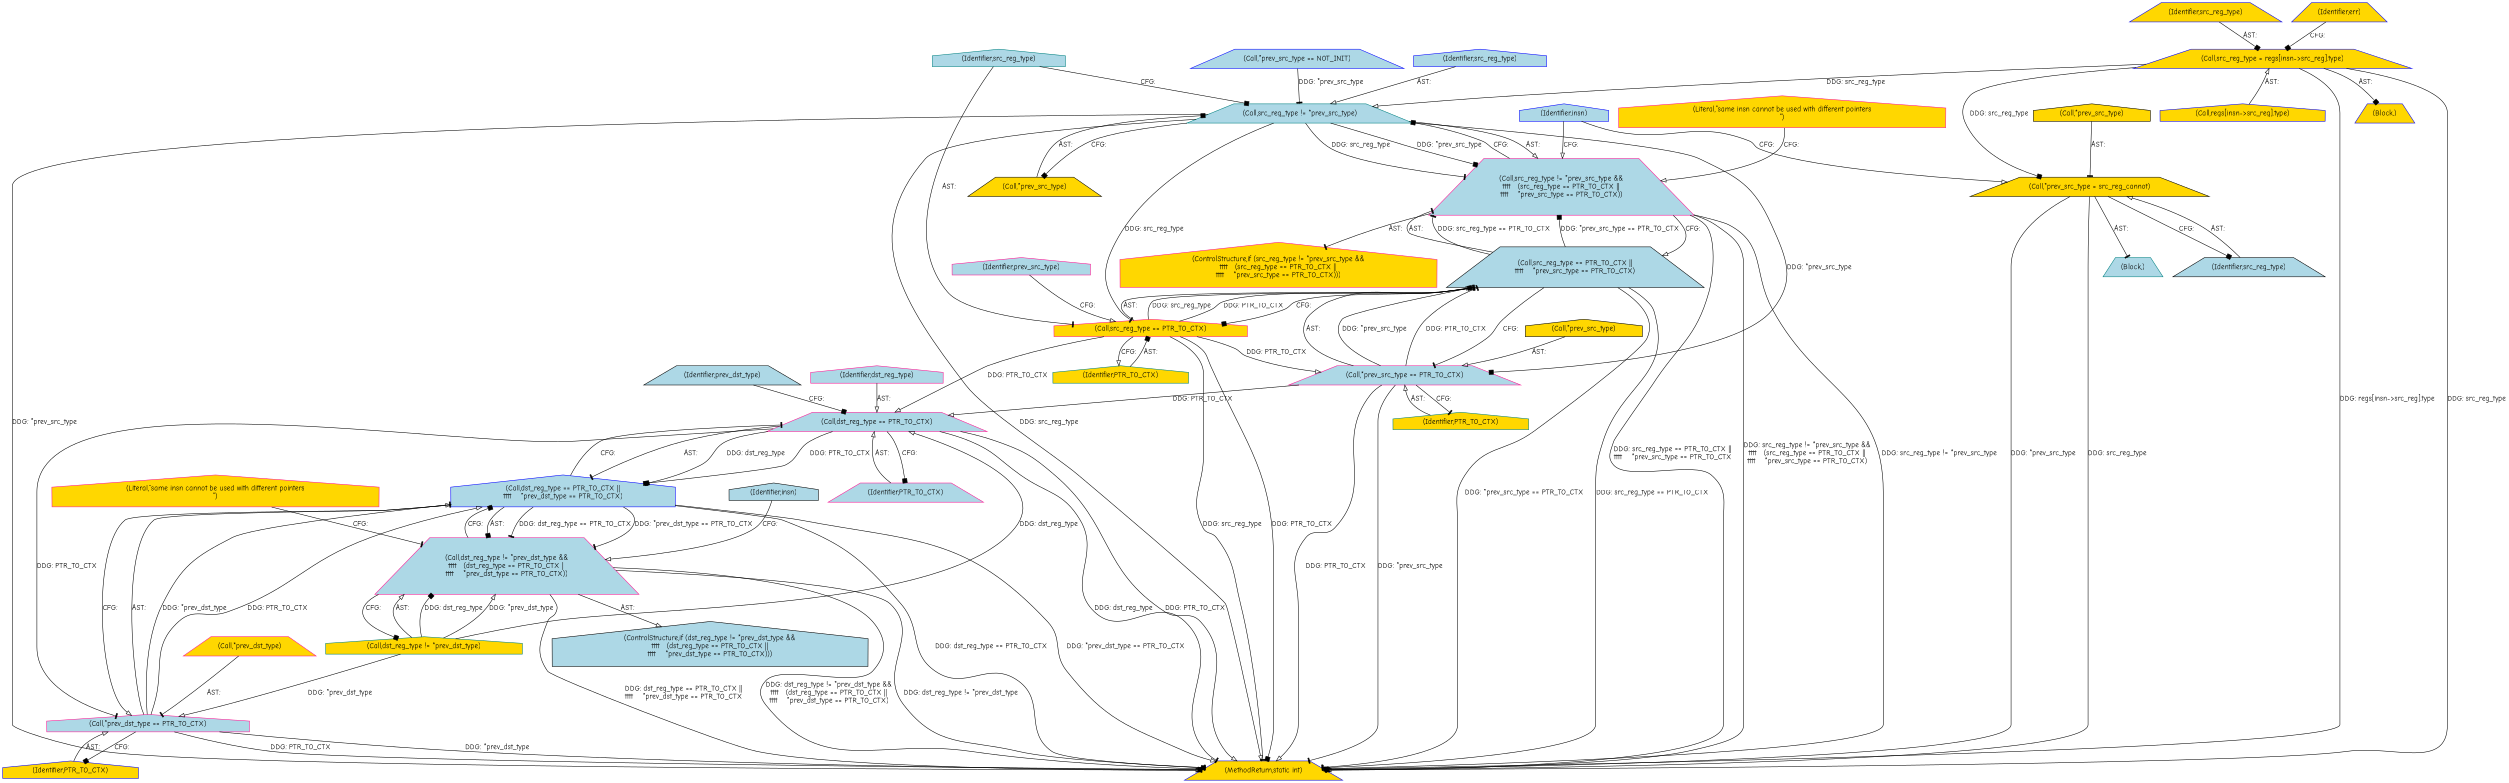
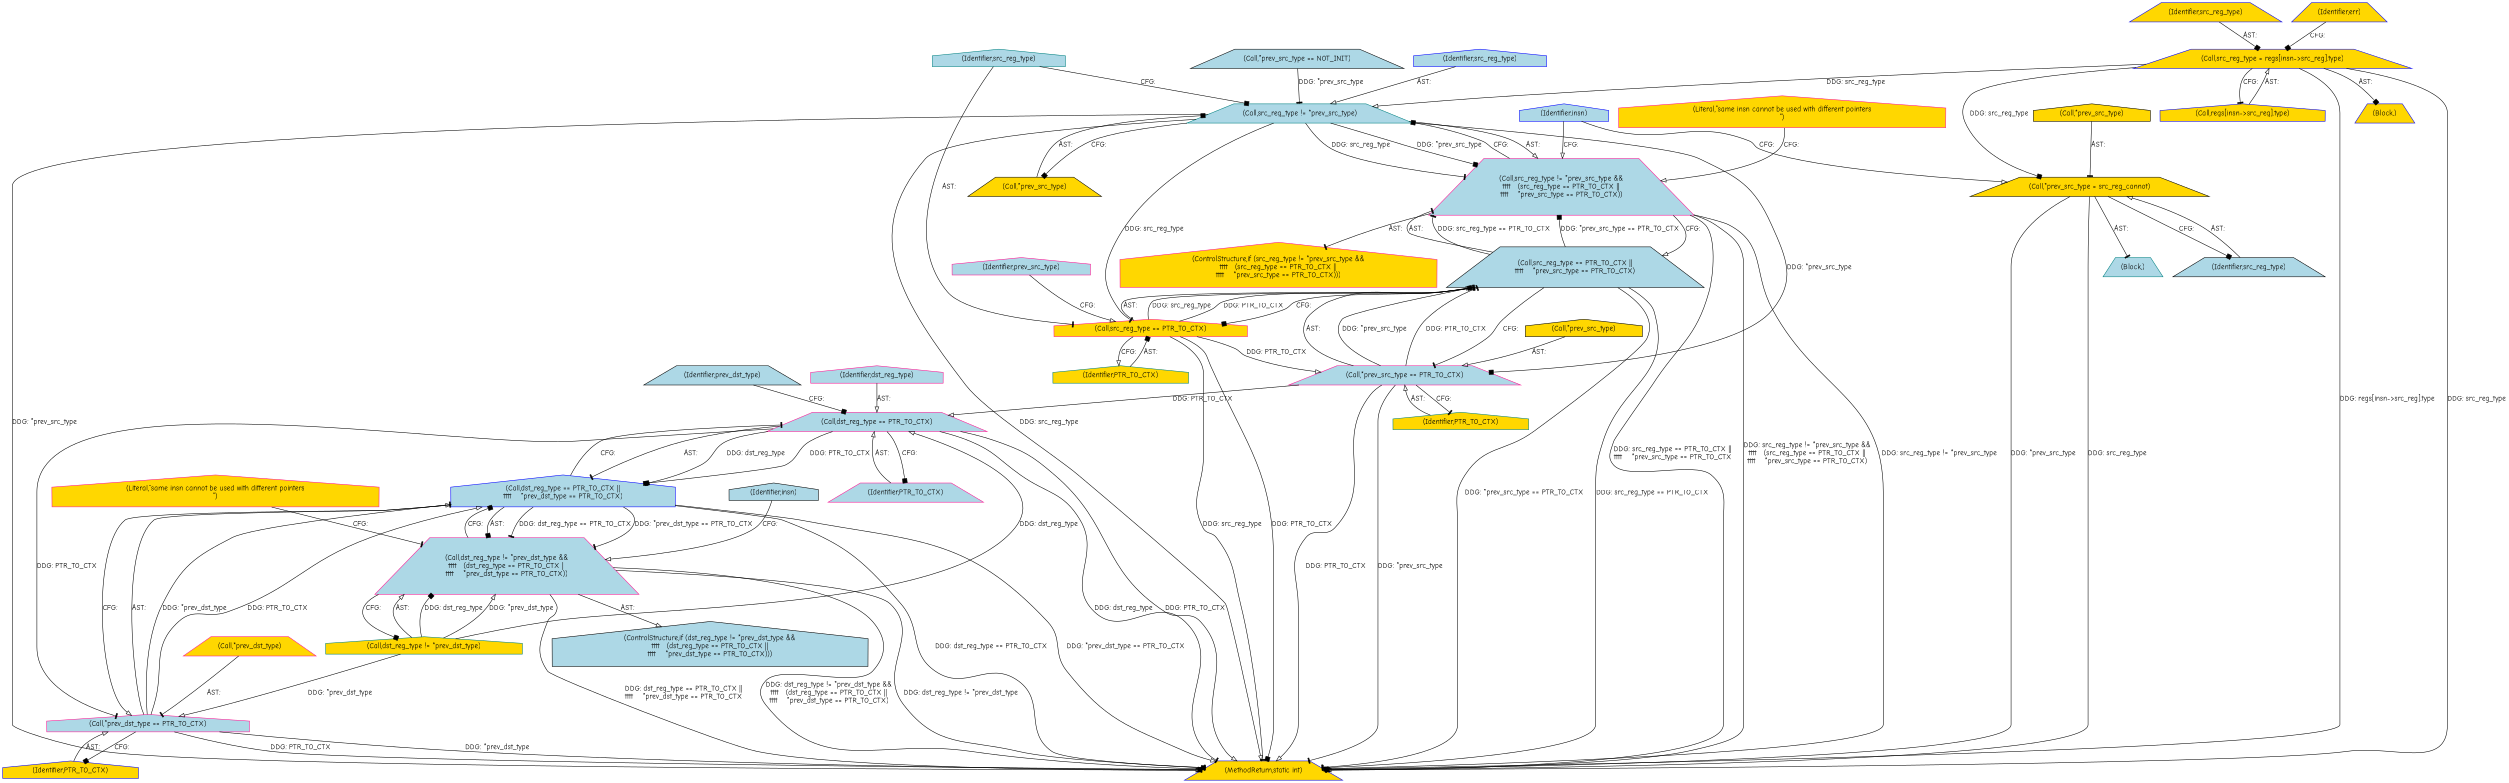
node "(Call,*prev_src_type == NOT_INIT)": color blue -> black
edge "(Call,src_reg_type = regs[insn->src_reg].type)" -> "(Call,regs[insn->src_reg].type)": added, label "CFG:"
edge "(Call,src_reg_type == PTR_TO_CTX)" -> "(Call,dst_reg_type == PTR_TO_CTX)": removed, label "DDG: PTR_TO_CTX"
